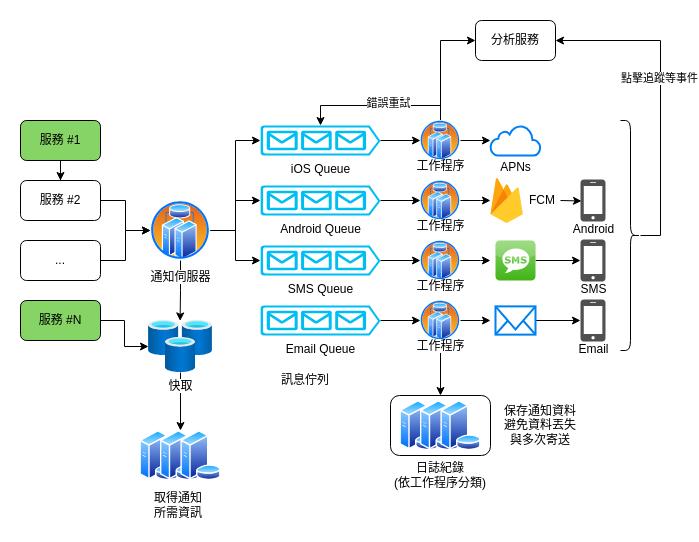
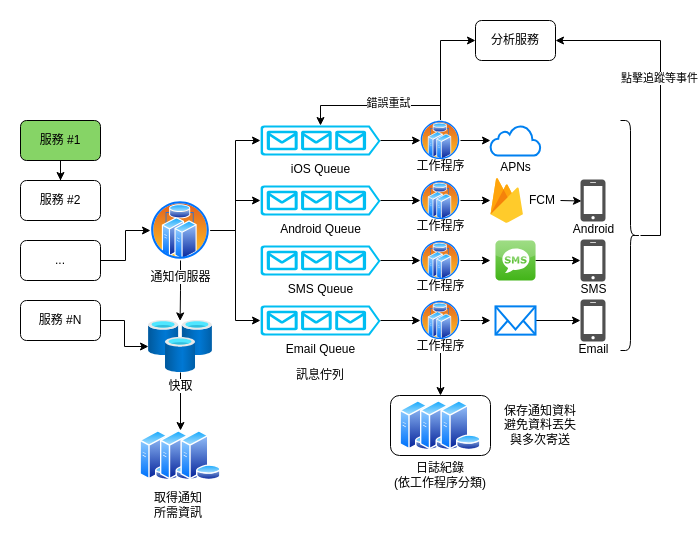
edge "服務 #2" -> "通知伺服器": removed
edge "通知伺服器" -> "SMS Queue": now "通知伺服器" -> "Email Queue"
node "服務 #N": fillcolor #86d466 -> #ffffff
node "訊息佇列": moved (306, 381) -> (321, 376)
